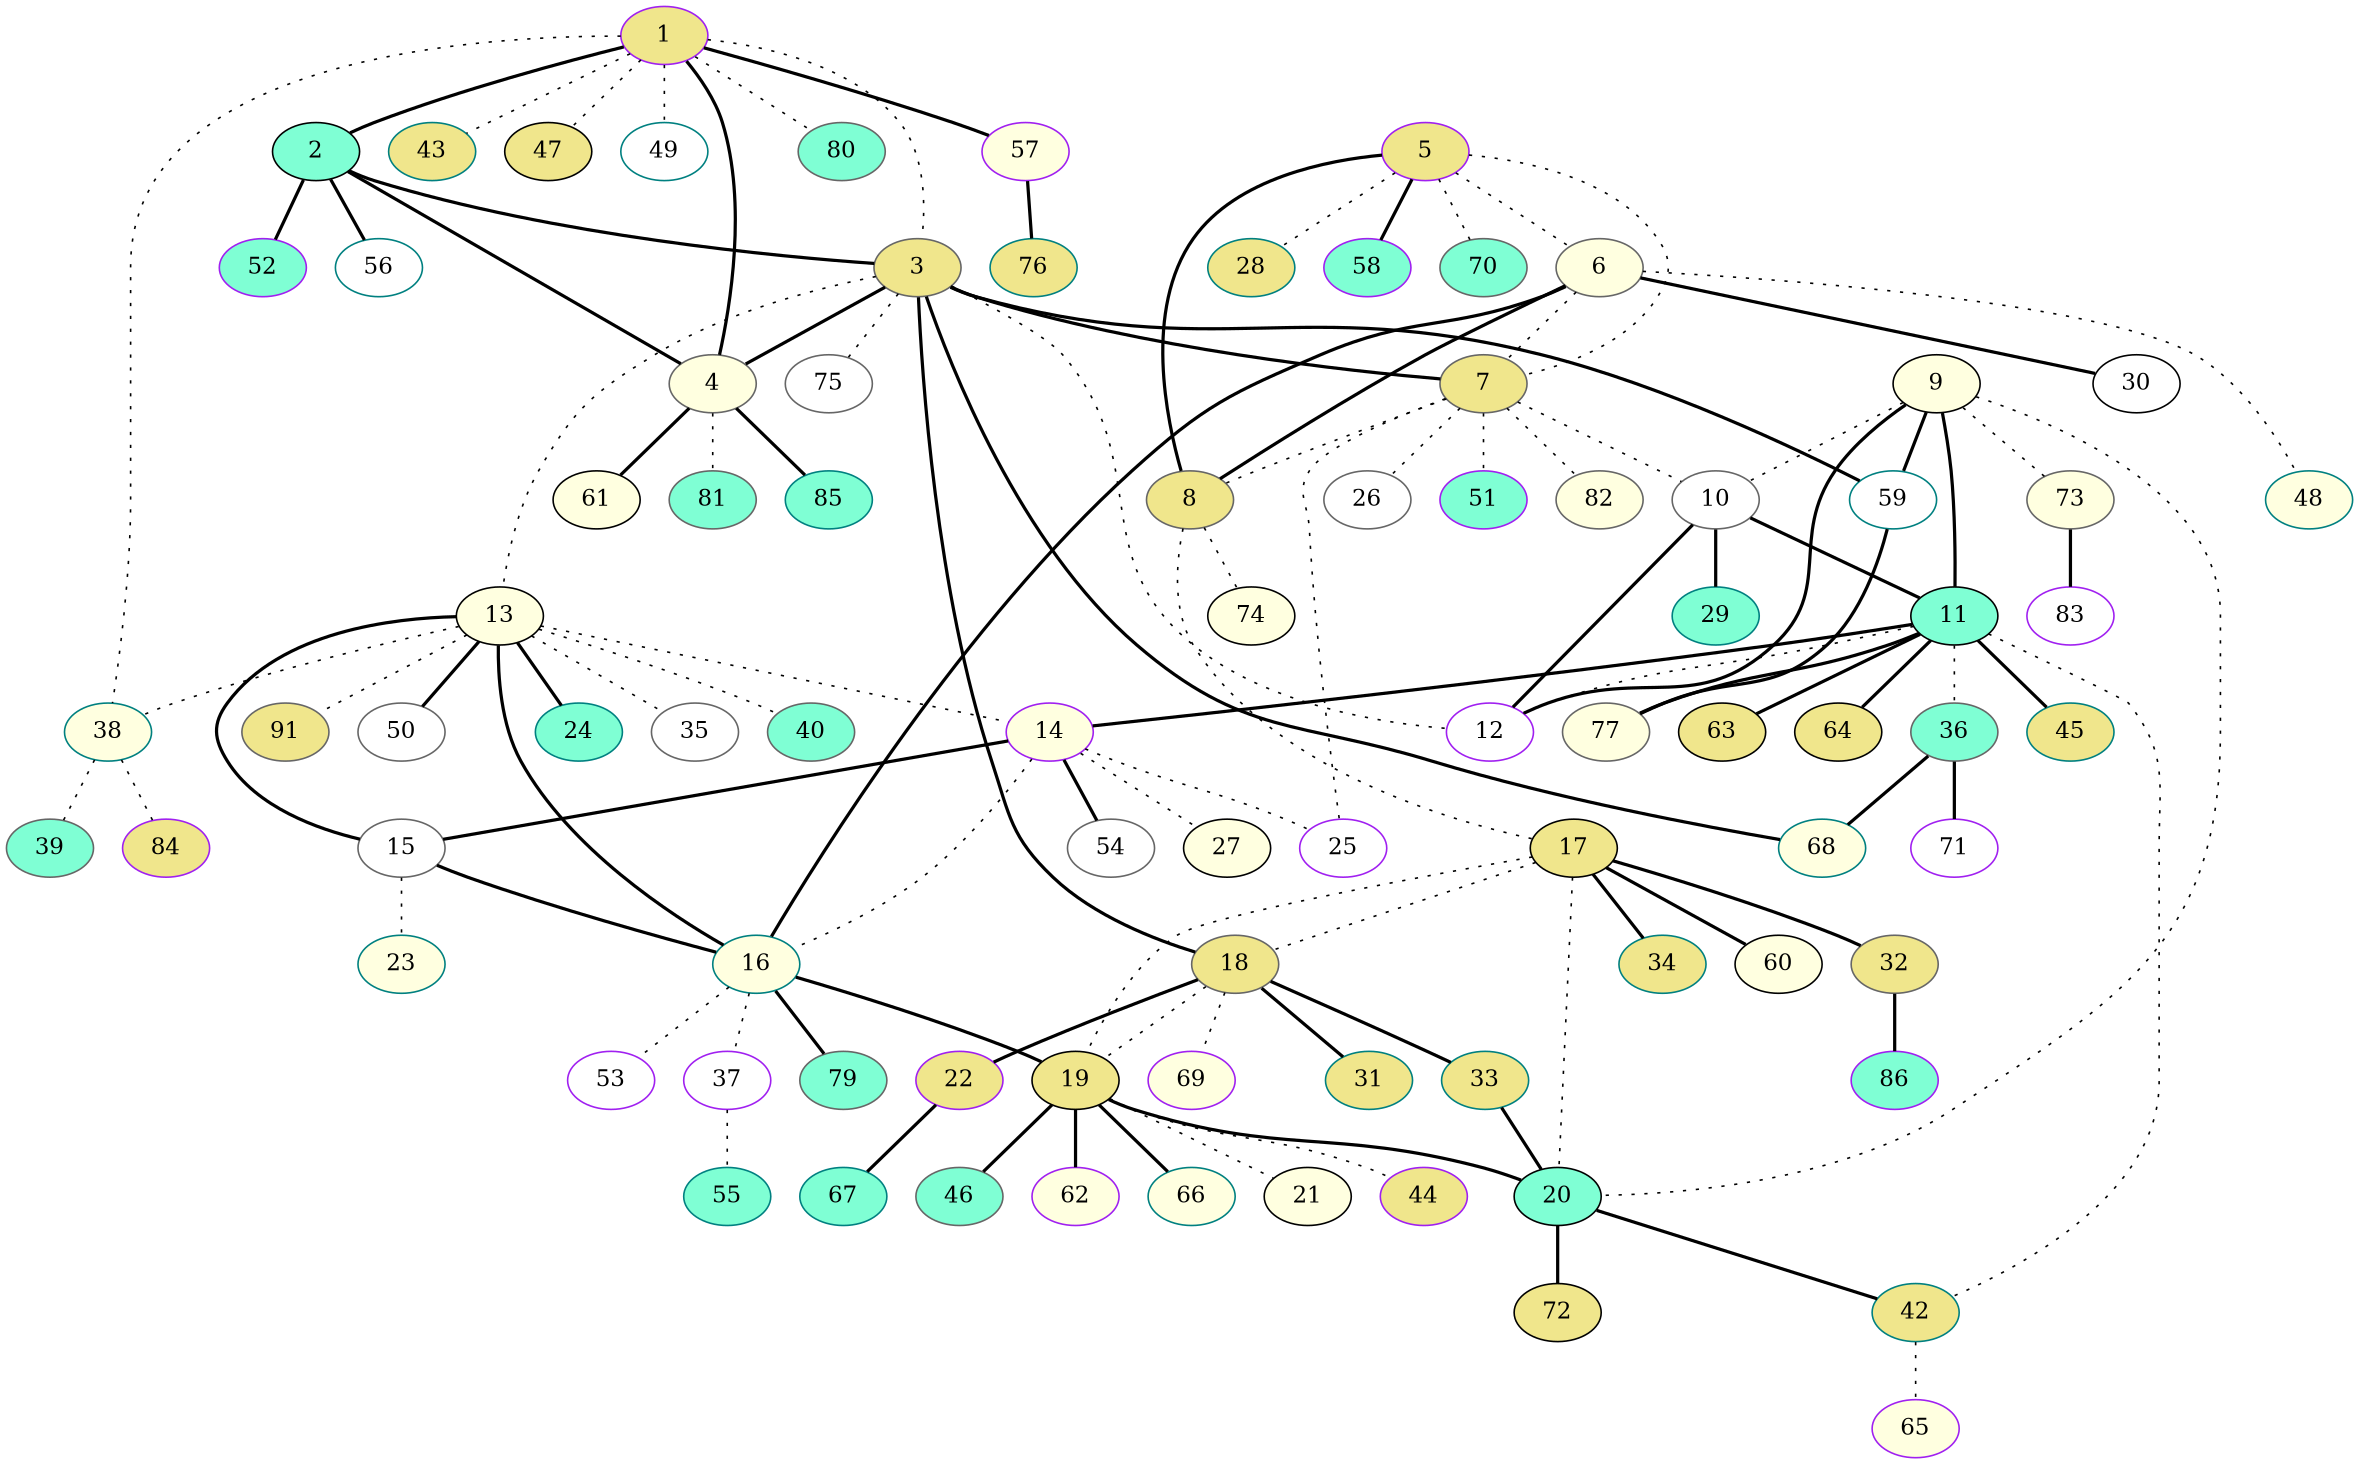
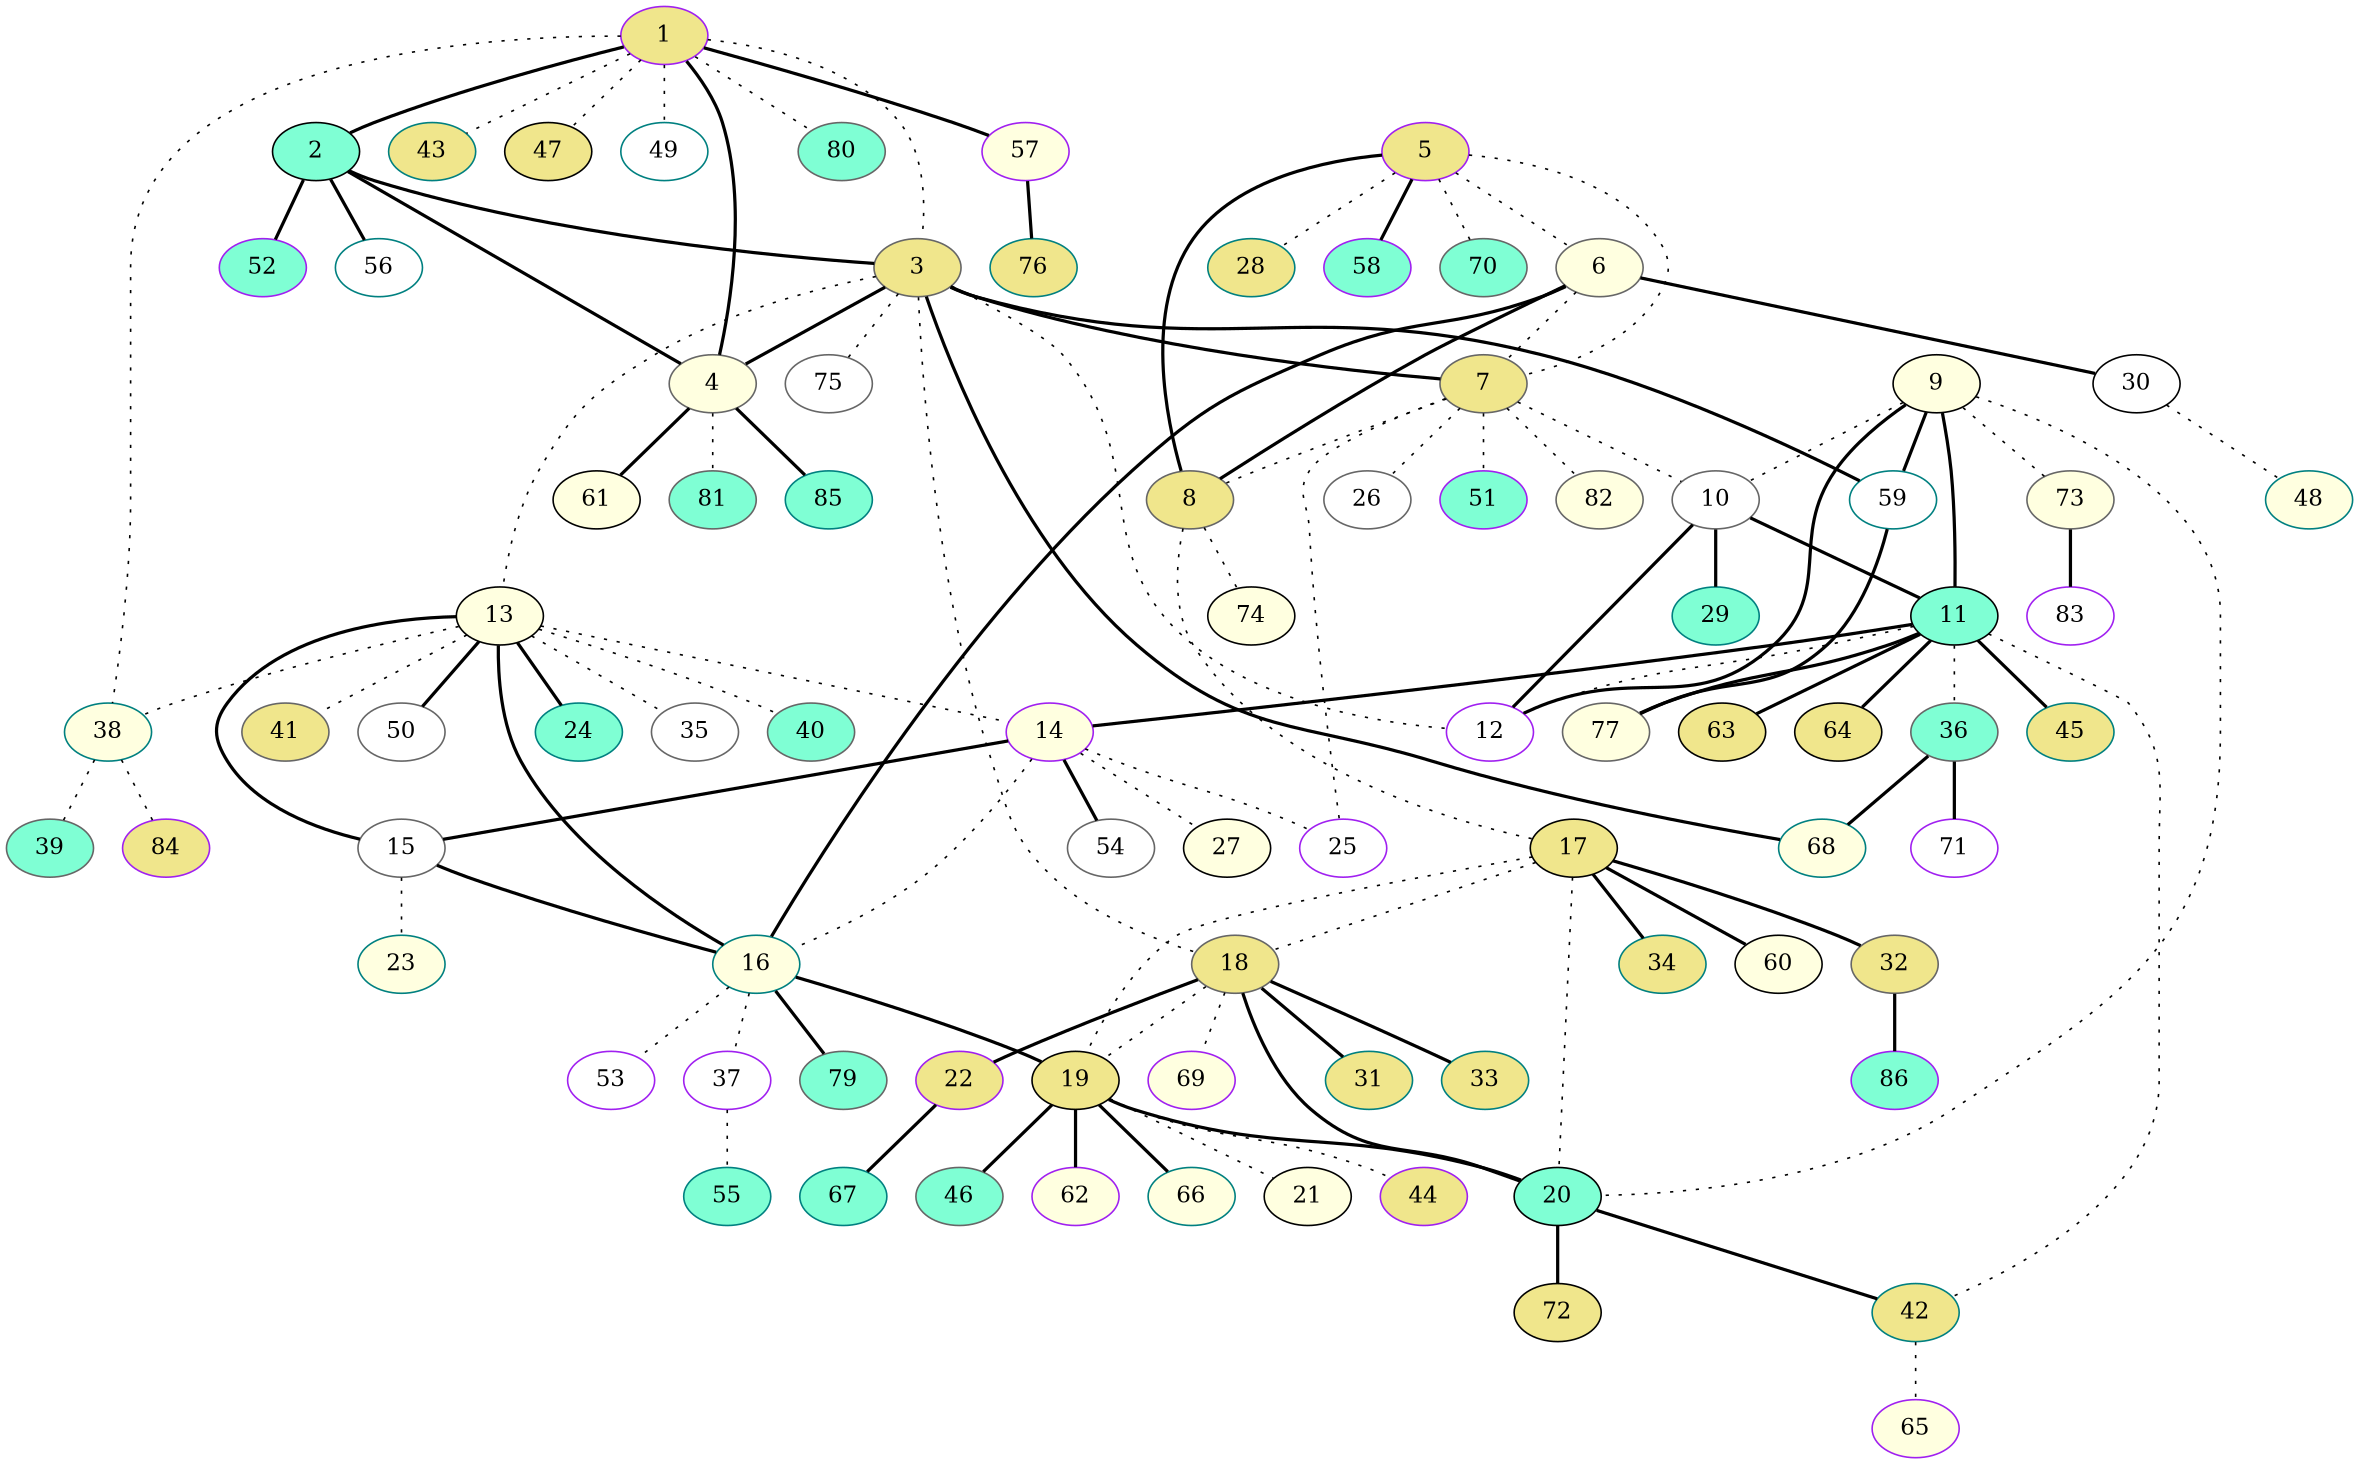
edge "6" -- "48": now "30" -- "48"
edge "3" -- "18": style bold -> dotted
node "91": label "91" -> "41"
edge "33" -- "20": now "18" -- "20"
